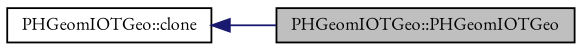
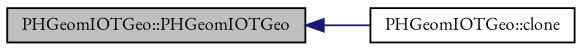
edge "PHGeomIOTGeo::PHGeomIOTGeo" -> "PHGeomIOTGeo::clone": reversed
